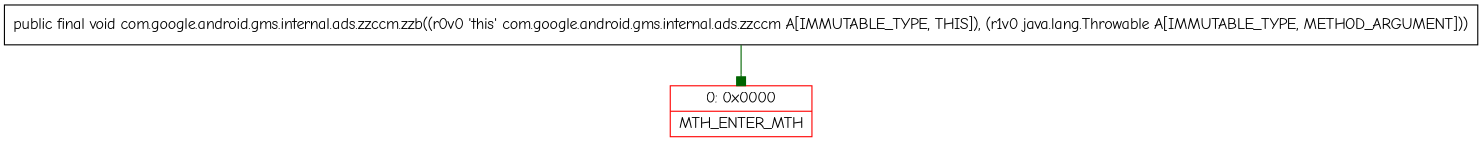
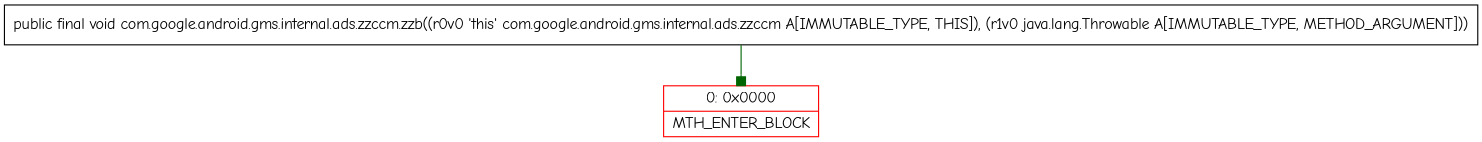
node "0: 0x0000": text "MTH_ENTER_MTH" -> "MTH_ENTER_BLOCK"
